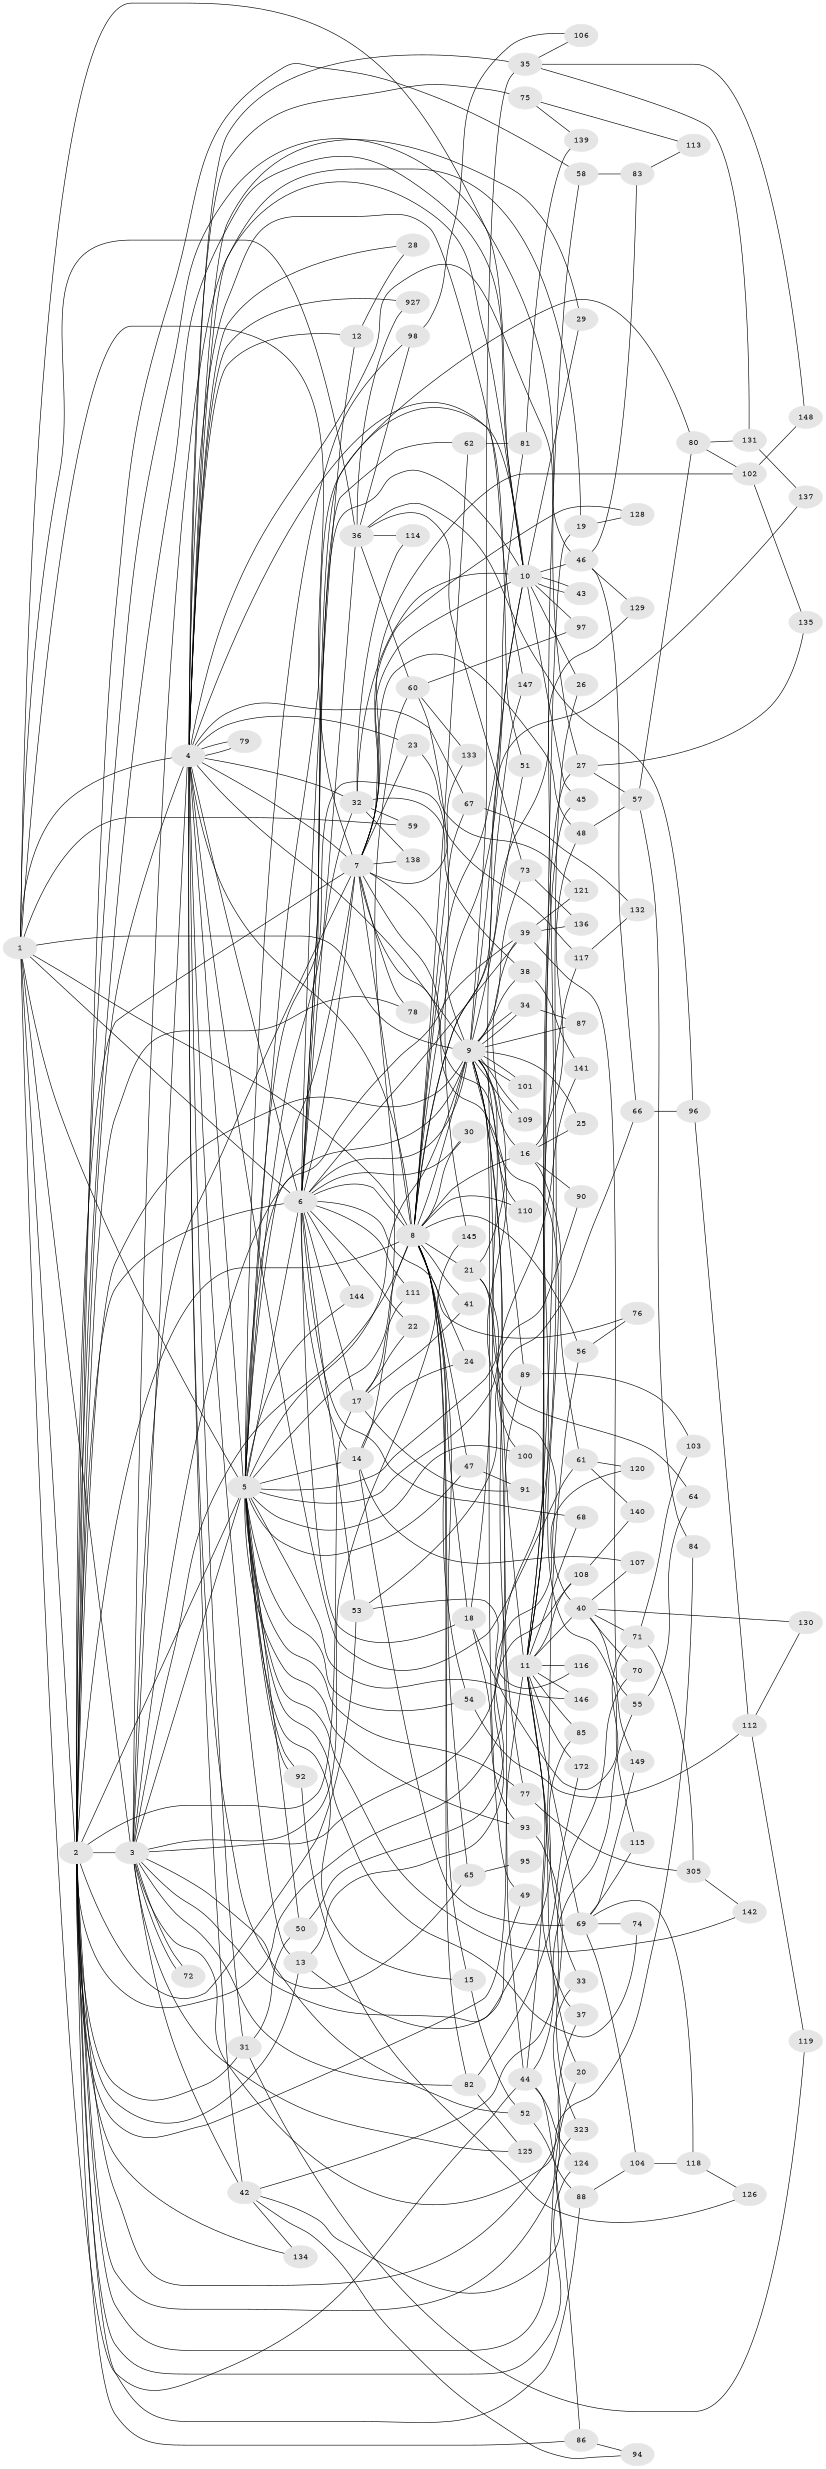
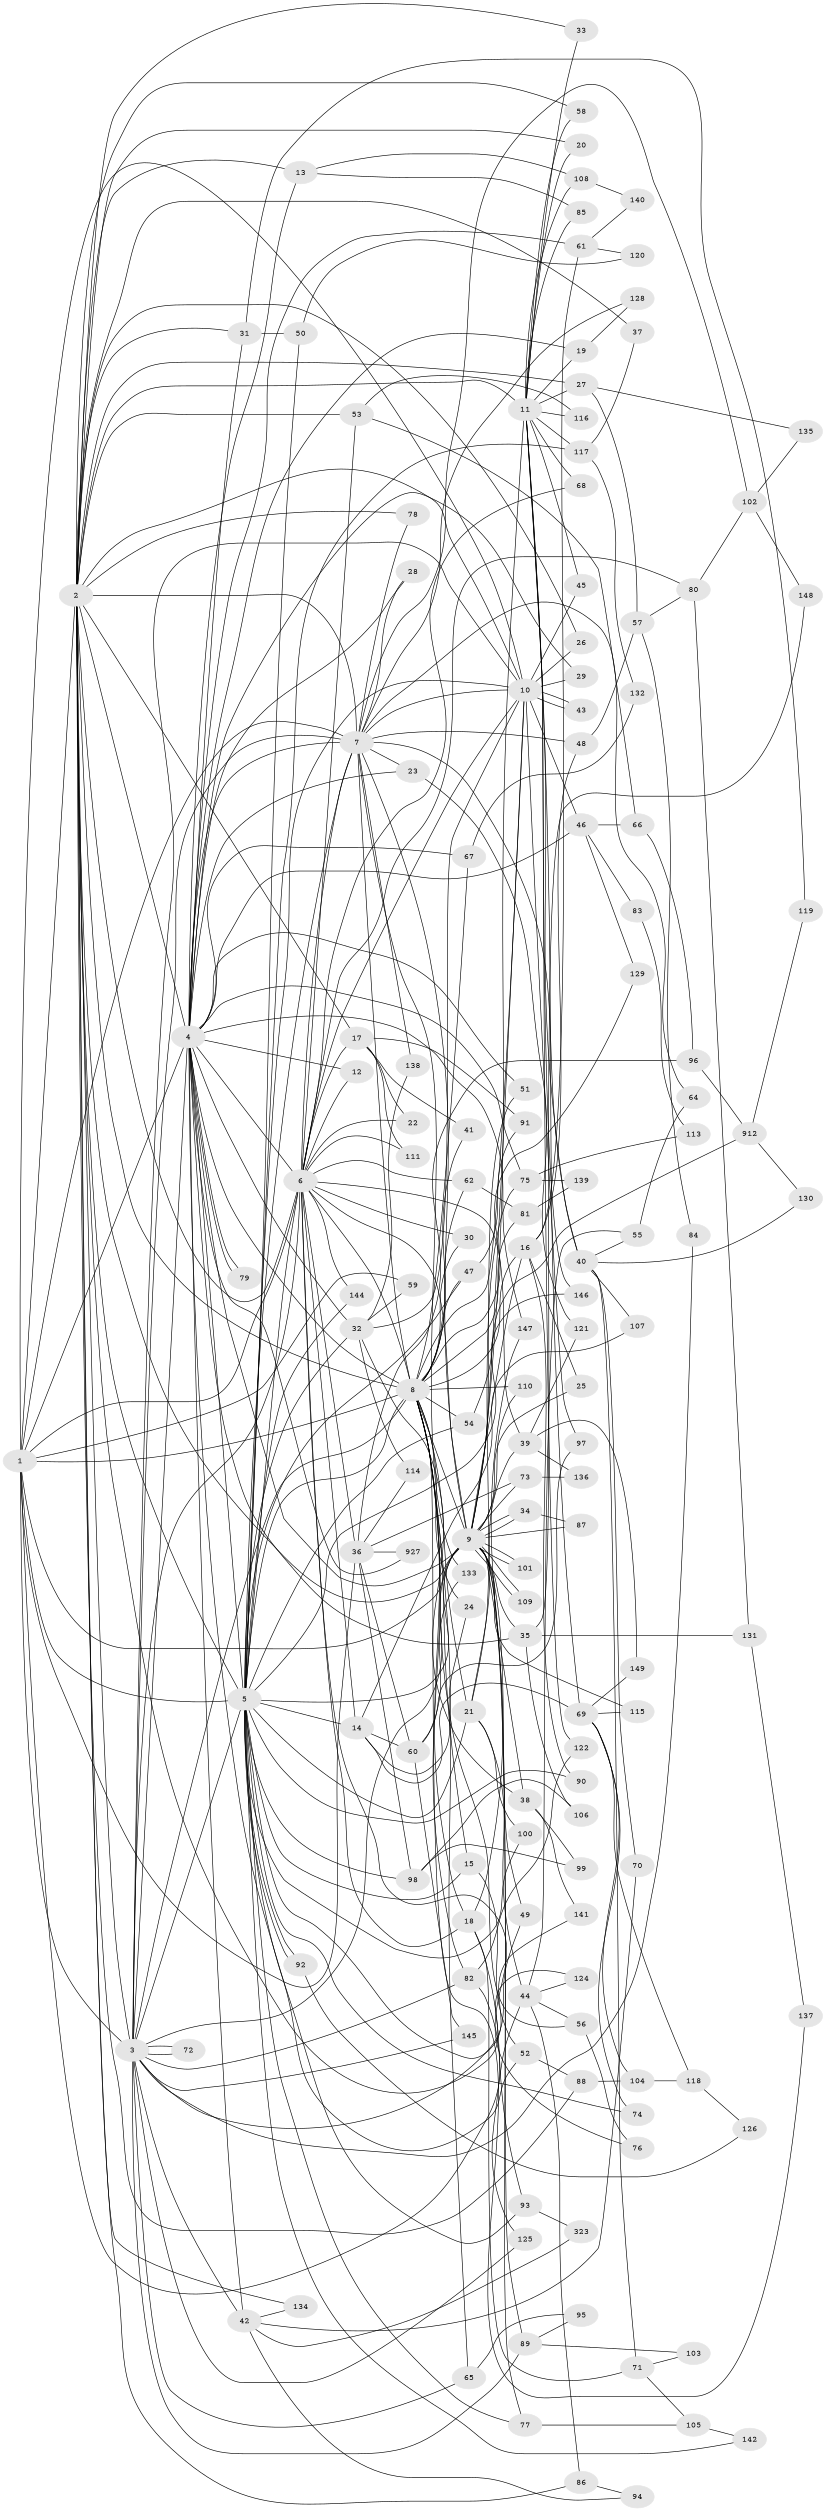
edge "58" -- "83": removed
edge "28" -- "12": now "28" -- "7"
edge "39" -- "5": now "21" -- "5"
edge "75" -- "21": added
edge "6" -- "3": added
node "112": label "112" -> "912"
node "172": label "172" -> "122"
edge "11" -- "37": now "117" -- "37"
node "99": added
node "305": label "305" -> "105"
edge "95" -- "89": added
